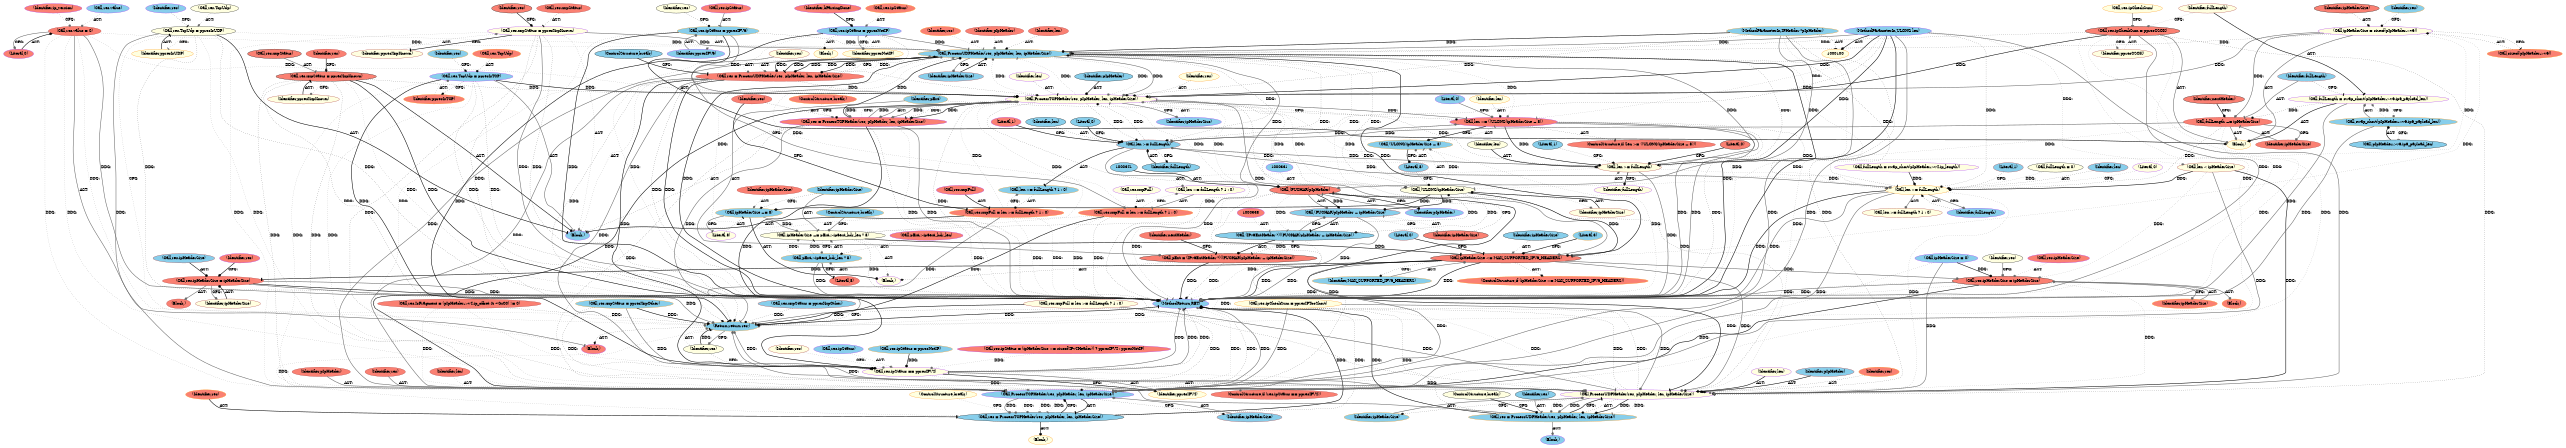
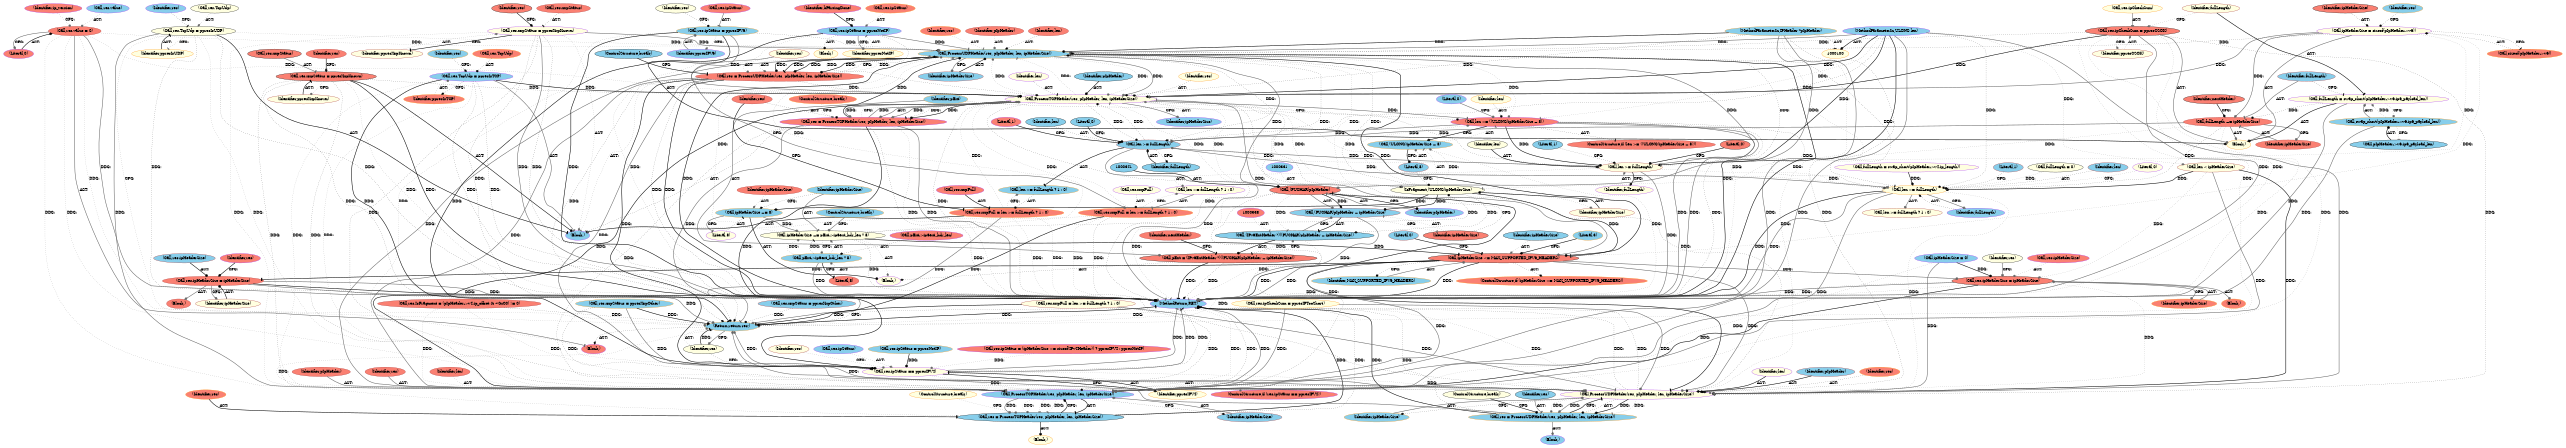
edge "(Call,res.ipCheckSum)" -> "(Call,res.ipCheckSum = ppresCSOK)": label "CFG: " -> "AST: "
edge "(Call,res.ipStatus = ppresIPV6)" -> "(Identifier,ppresIPV6)": label "AST: " -> "CFG: "
node "(Call,(ULONG)ipHeaderSize)": label "(Call,(ULONG)ipHeaderSize)" -> "(IsFragment,(ULONG)ipHeaderSize)"
edge "(Identifier,ppresIPV4)" -> "(Call,res.ipStatus == ppresIPV4)": color gray40 -> black
node "(ControlStructure,if (res.ipStatus == ppresIPV4))": color brown -> purple
